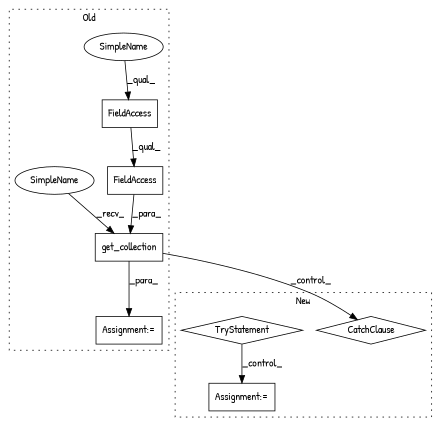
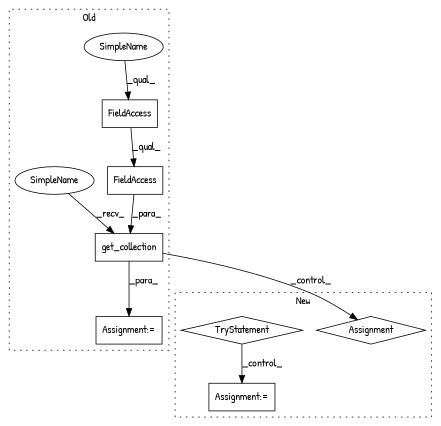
node "CatchClause": label "CatchClause" -> "Assignment"
